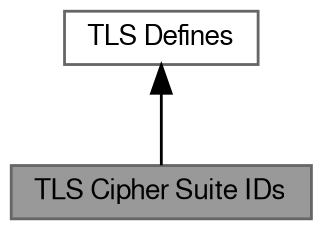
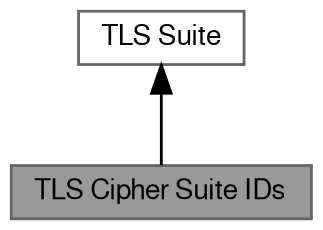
node "TLS Defines": label "TLS Defines" -> "TLS Suite"
